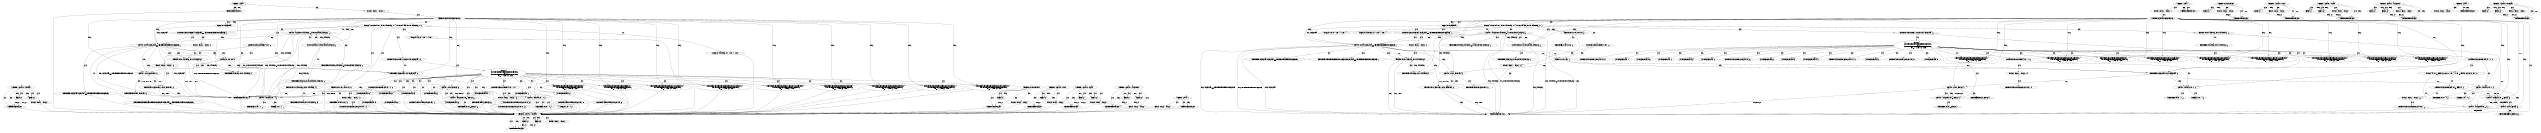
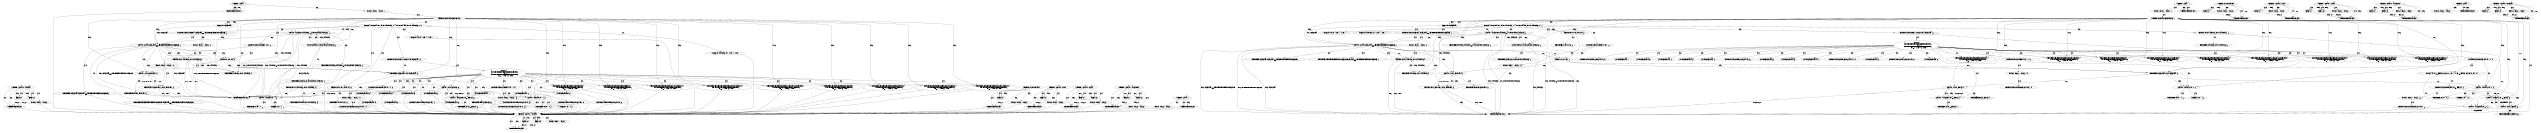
edge "(CONTROL_STRUCTURE,IF,if (ret != -EEXIST))" -> "(<operator>.notEquals,ret != -EEXIST)": label "DDG: " -> "AST: "
edge "(<operator>.notEquals,ret != -EEXIST)" -> "(<operator>.assignment,ret = 0)": label "DDG: ret" -> "CFG: "
